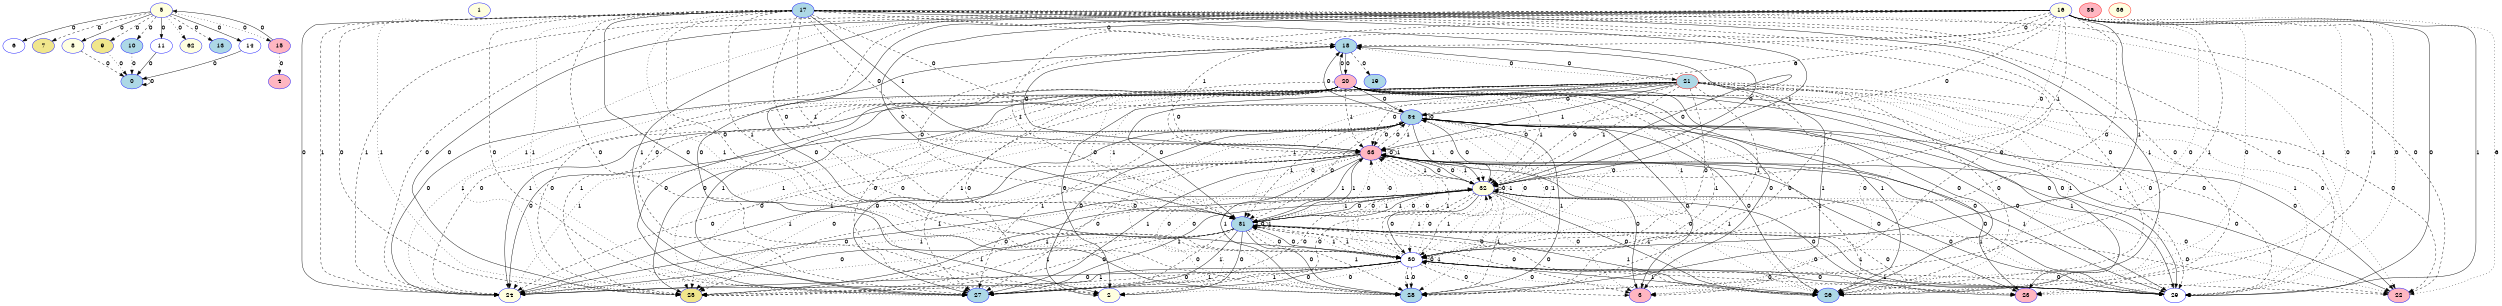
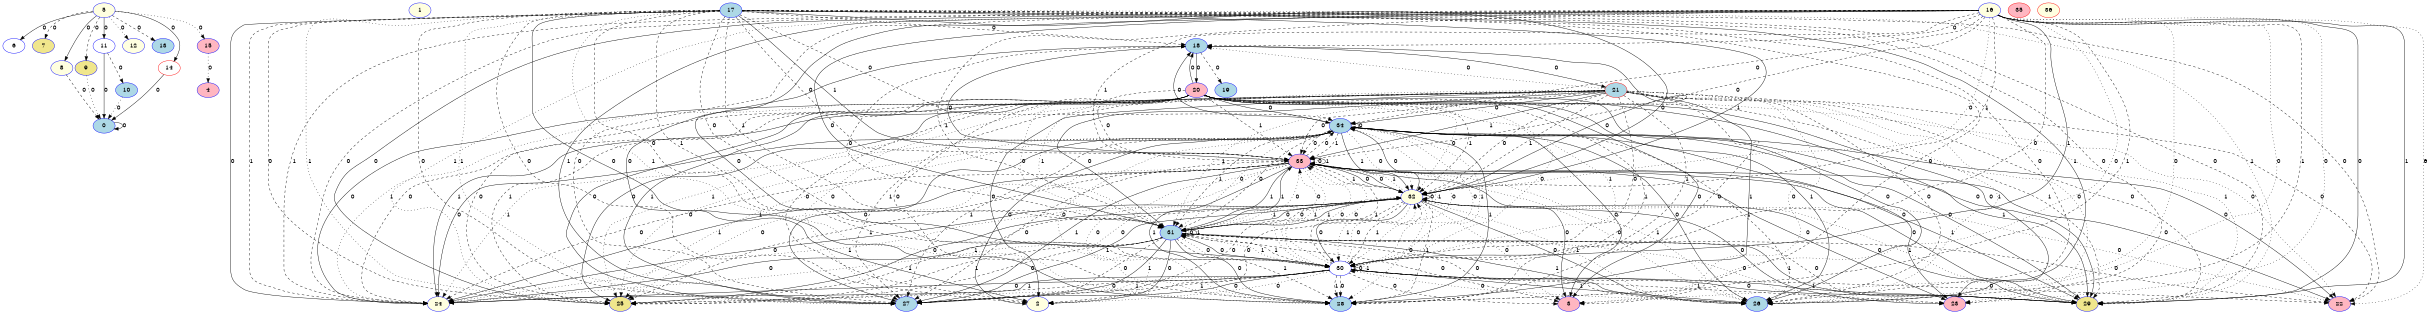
edge "15" -> "5": removed, label "0"
edge "5" -> "10": now "11" -> "10"
node "62": label "62" -> "12"
node "14": color blue -> red
edge "16" -> "34": label "6" -> "0"
edge "30" -> "23": label "0" -> "1"
node "29": fillcolor white -> khaki
